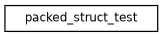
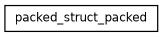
node "packed_struct_test": label "packed_struct_test" -> "packed_struct_packed"
